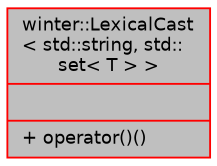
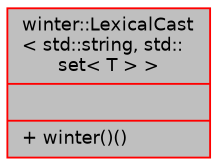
node "winter::LexicalCast": text "+ operator()()" -> "+ winter()()"
